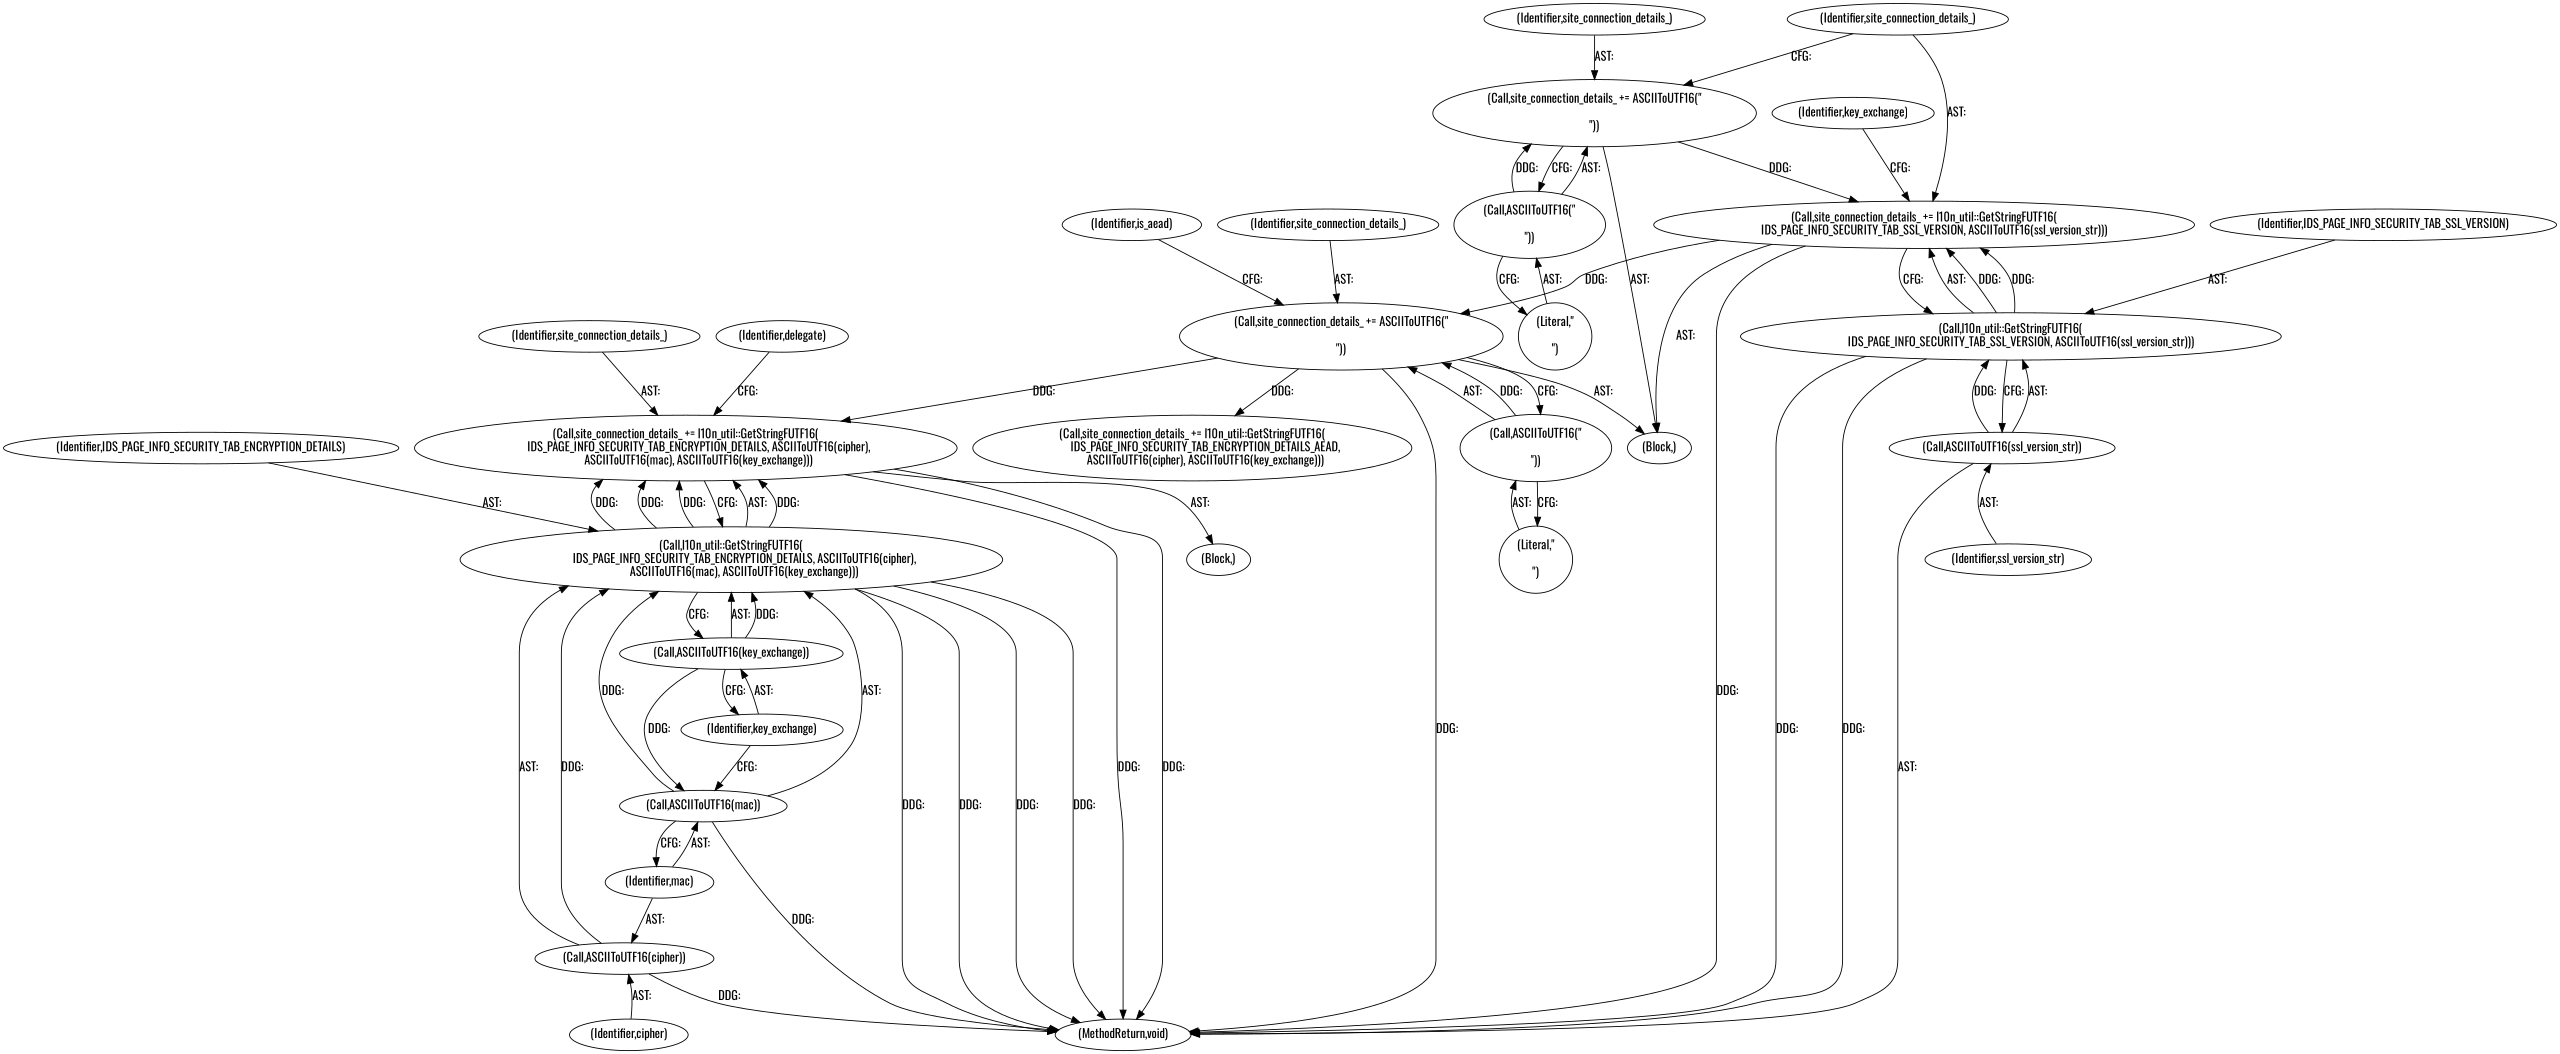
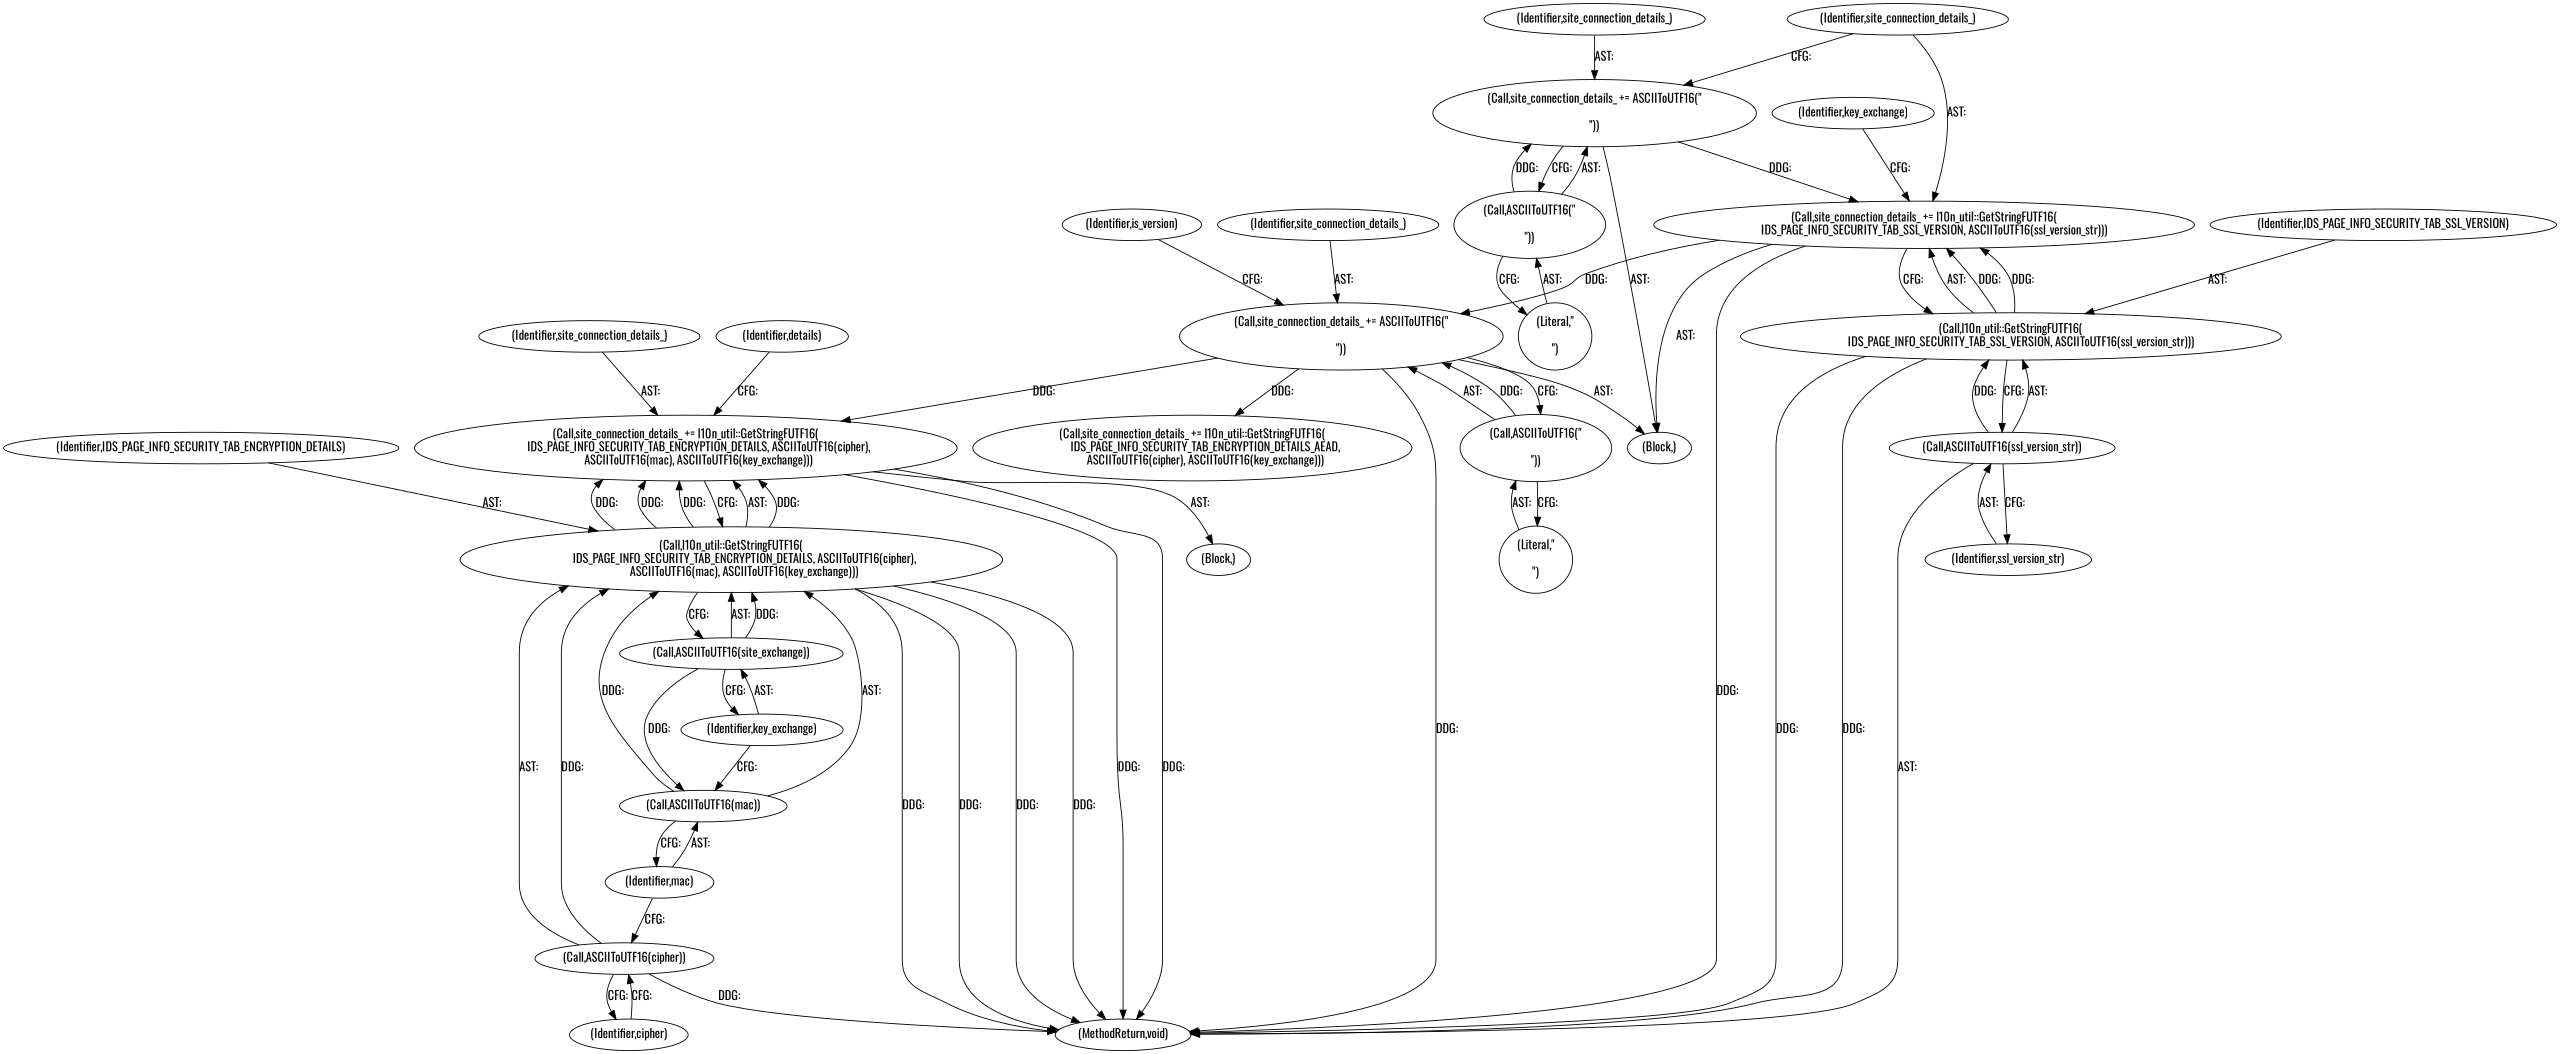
node "(Identifier,is_aead)": label "(Identifier,is_aead)" -> "(Identifier,is_version)"
node "(Identifier,delegate)": label "(Identifier,delegate)" -> "(Identifier,details)"
edge "(Call,ASCIIToUTF16(ssl_version_str))" -> "(Identifier,ssl_version_str)": added, label "CFG:"
node "(Call,ASCIIToUTF16(key_exchange))": label "(Call,ASCIIToUTF16(key_exchange))" -> "(Call,ASCIIToUTF16(site_exchange))"
edge "(Identifier,mac)" -> "(Call,ASCIIToUTF16(cipher))": label "AST: " -> "CFG: "
edge "(Call,ASCIIToUTF16(mac))" -> "(MethodReturn,void)": removed, label "DDG:"
edge "(Call,ASCIIToUTF16(cipher))" -> "(Identifier,cipher)": added, label "CFG:"
edge "(Identifier,cipher)" -> "(Call,ASCIIToUTF16(cipher))": label "AST: " -> "CFG: "
